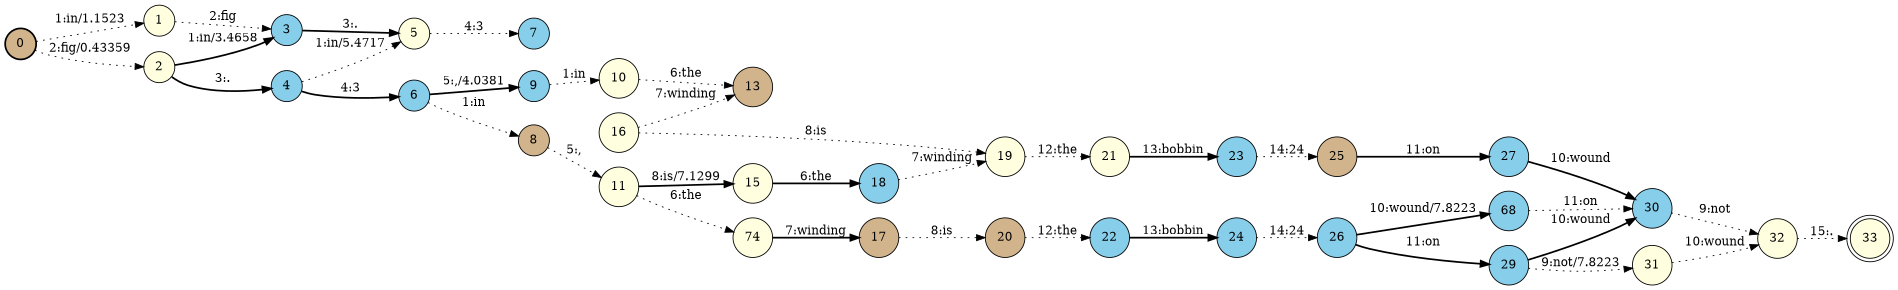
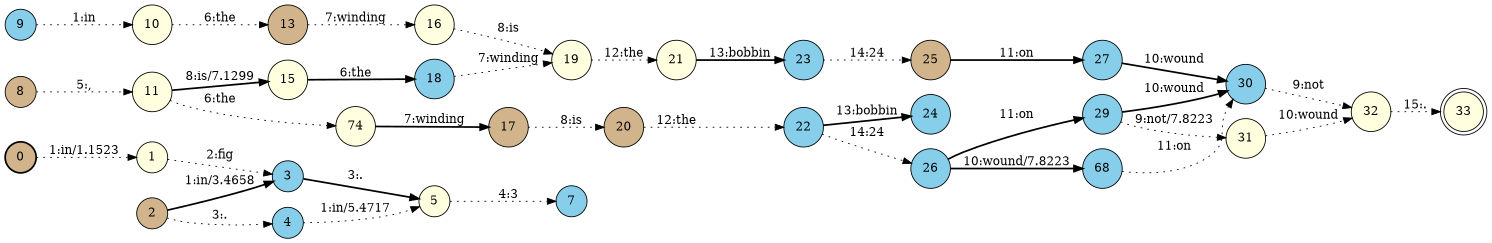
edge "0" -> "2": removed, label "2:fig/0.43359"
node "2": fillcolor lightyellow -> tan
edge "2" -> "4": style bold -> dotted
node "6": removed
edge "16" -> "13": reversed
edge "24" -> "26": now "22" -> "26"
